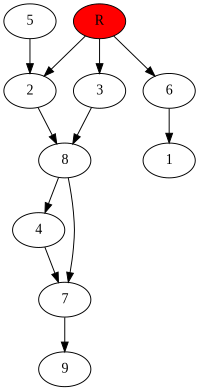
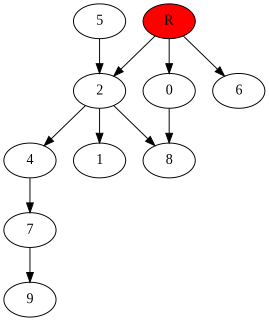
node "3": label "3" -> "0"
edge "6" -> "1": now "2" -> "1"
edge "8" -> "4": now "2" -> "4"
edge "8" -> "7": removed
